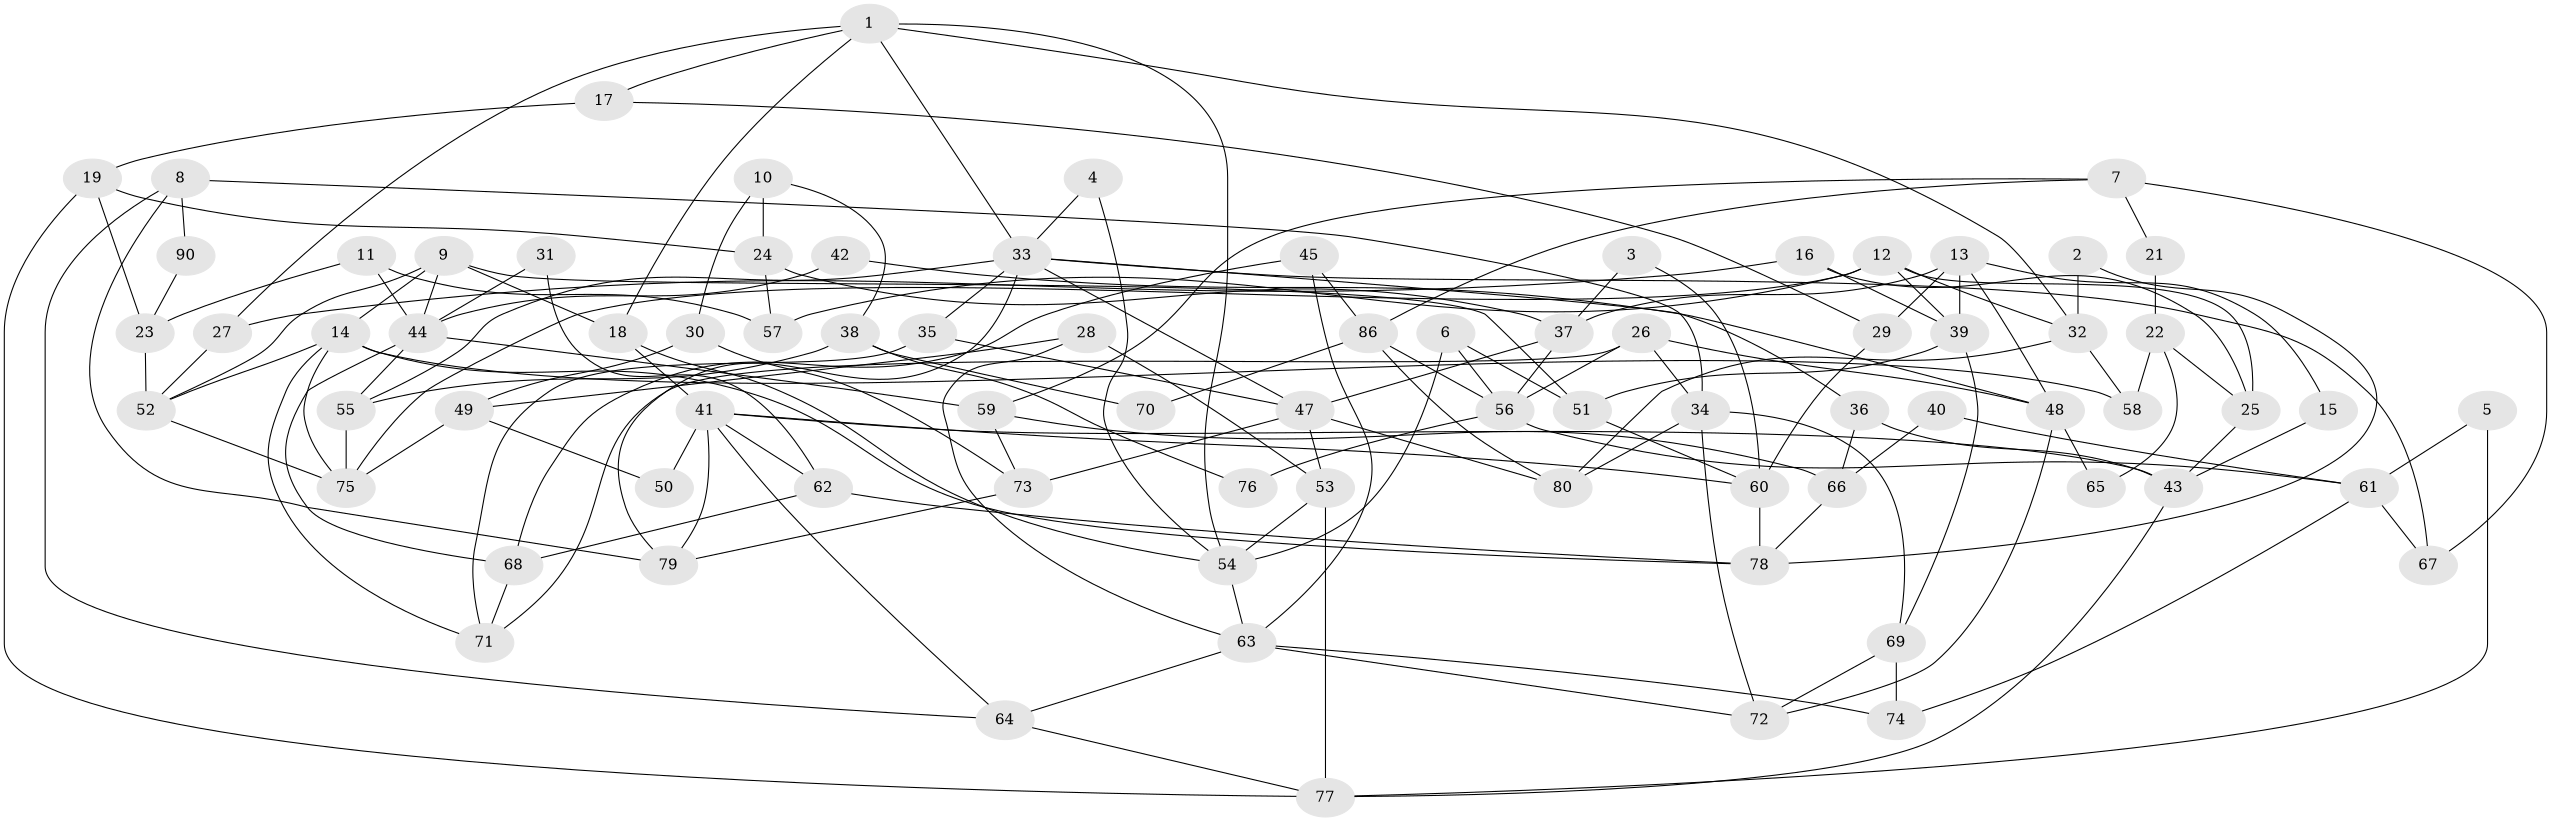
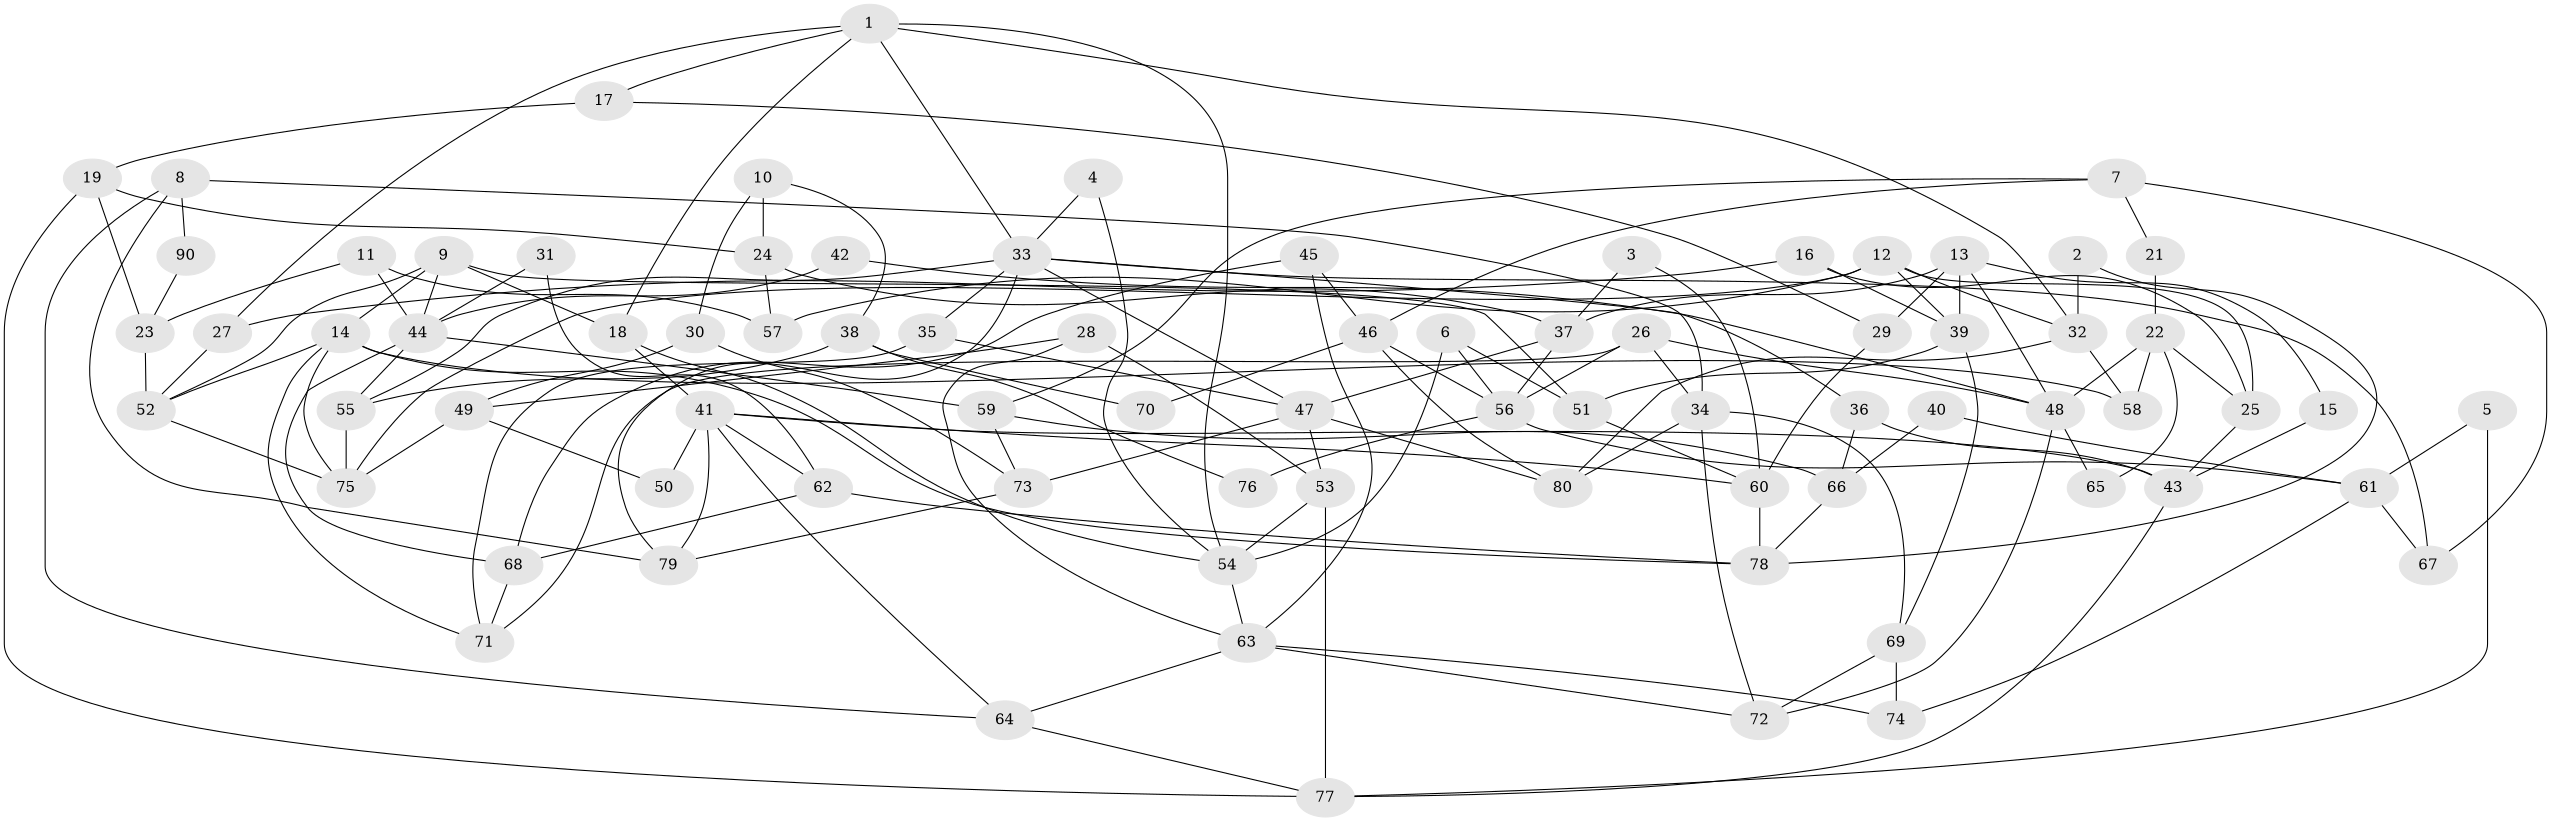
node "86": label "86" -> "46"
edge "22" -- "48": added
